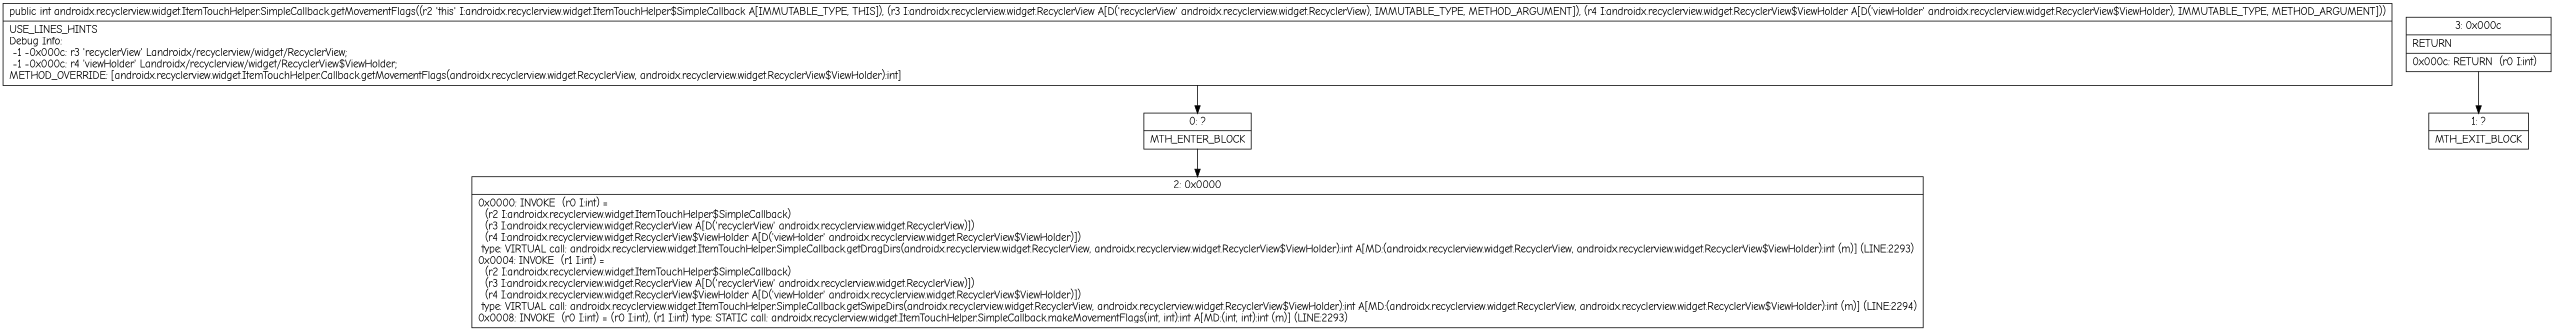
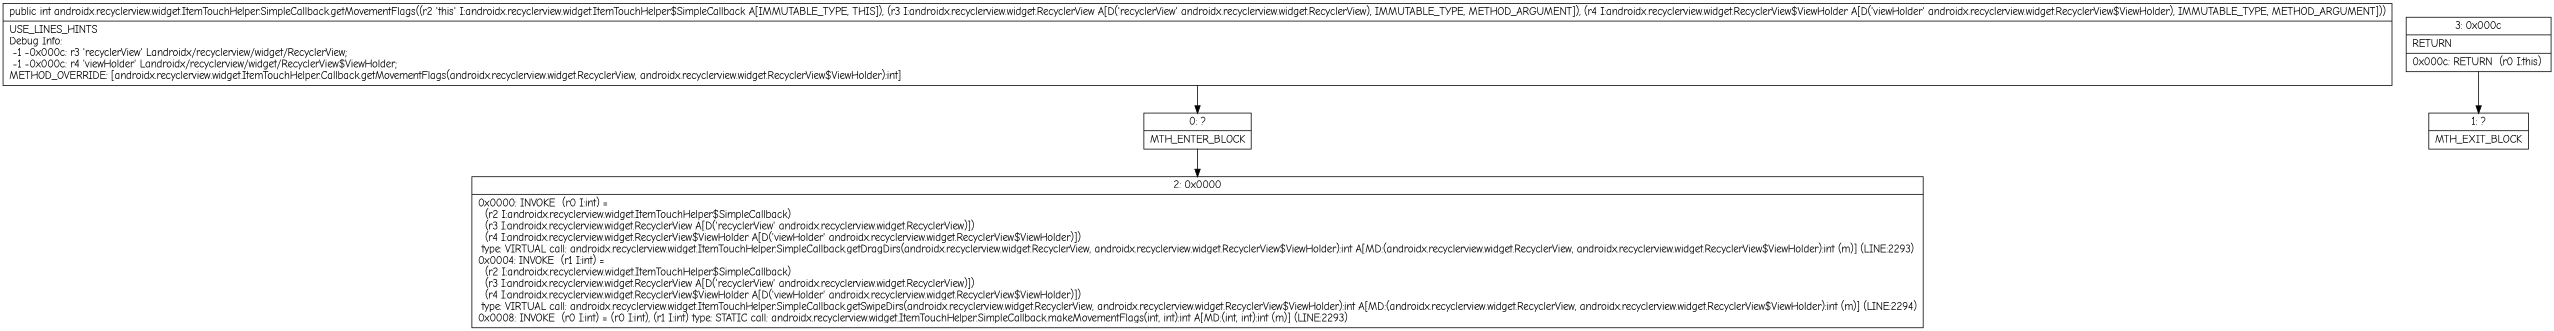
node "3: 0x000c": text "0x000c: RETURN  (r0 I:int)" -> "0x000c: RETURN  (r0 I:this)"
